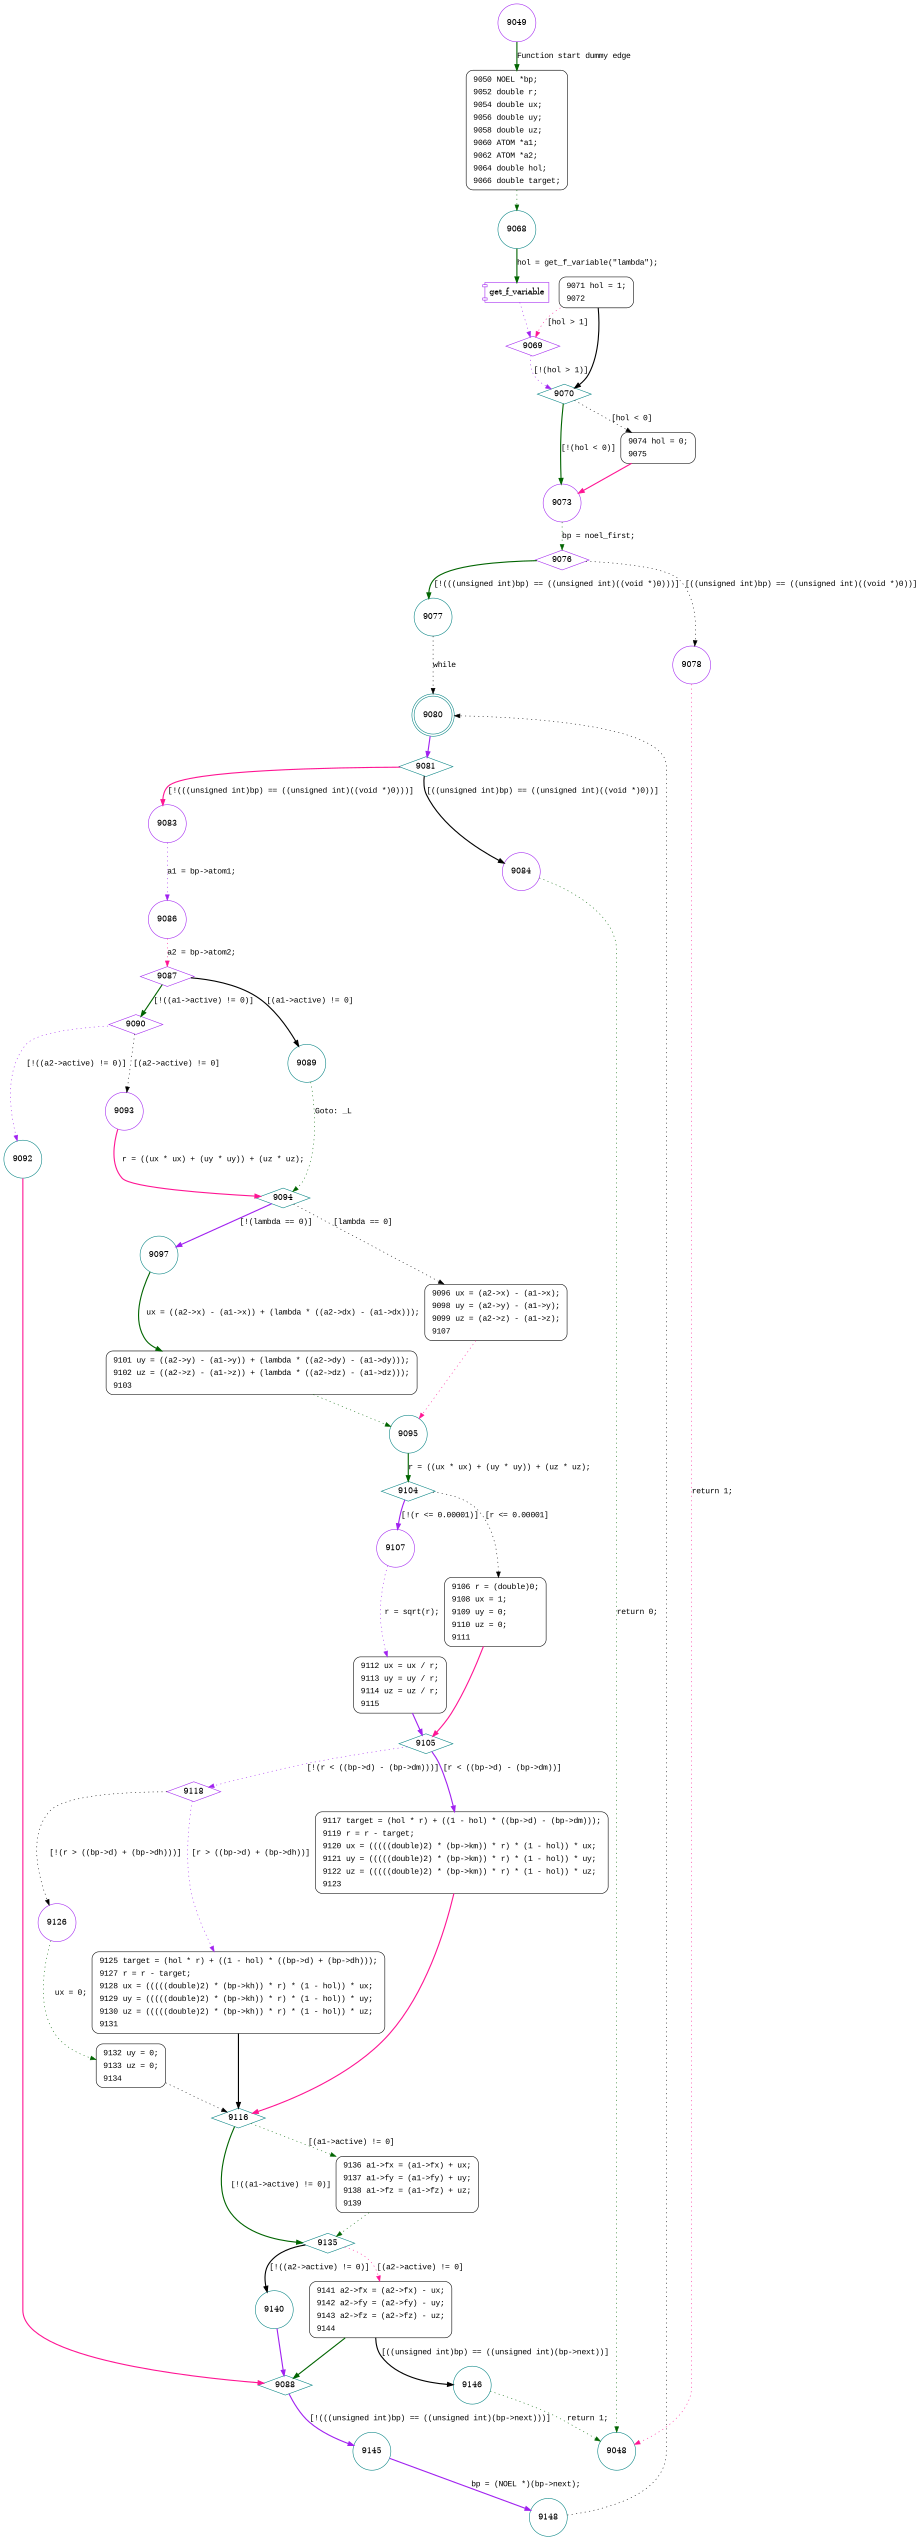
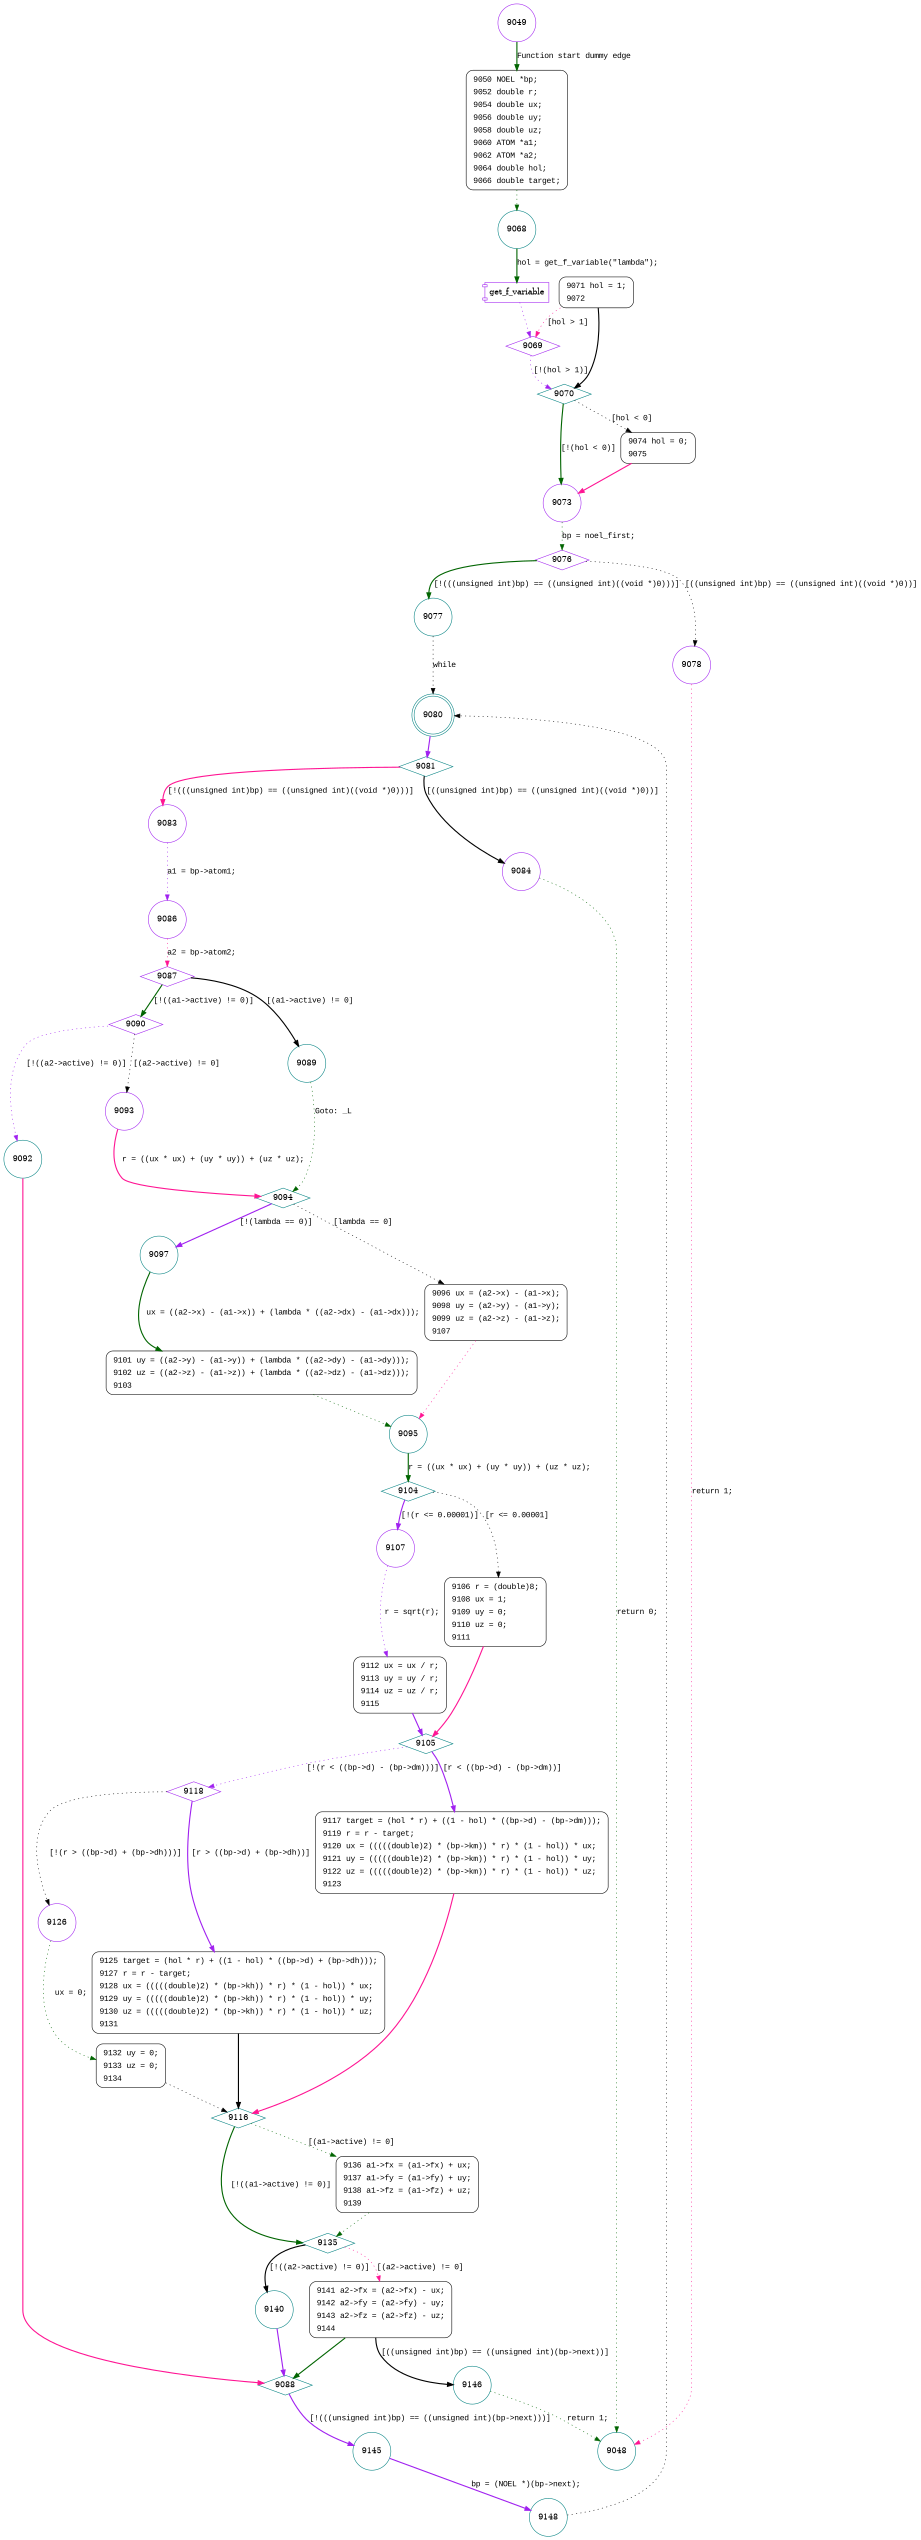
node "9106": text "r = (double)0;" -> "r = (double)8;"
edge "9118" -> "9125": style dotted -> bold
